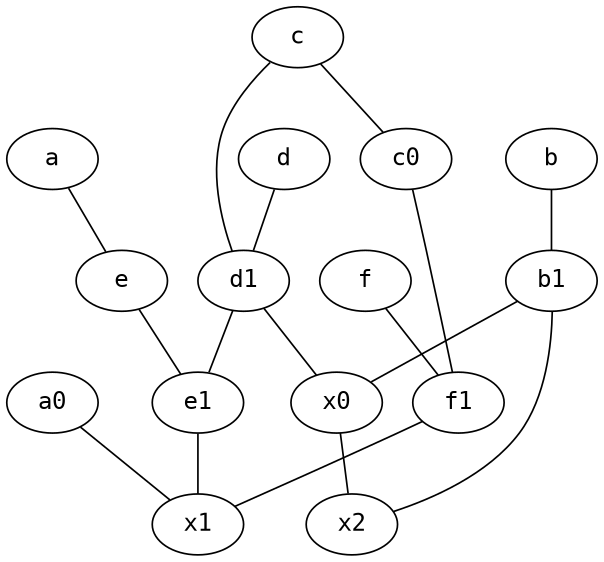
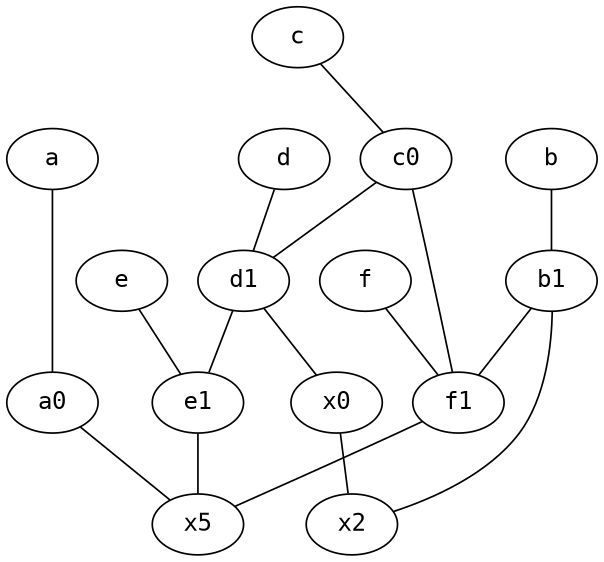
edge "c" -- "d1": now "c0" -- "d1"
edge "a" -- "e": now "a" -- "a0"
edge "b1" -- "x0": now "b1" -- "f1"
node "x1": label "x1" -> "x5"
